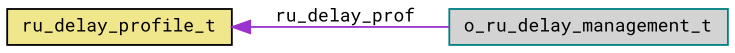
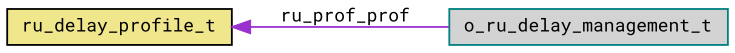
edge "o_ru_delay_management_t" -> "ru_delay_profile_t": label " ru_delay_prof" -> " ru_prof_prof"
